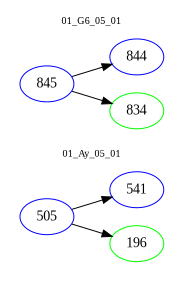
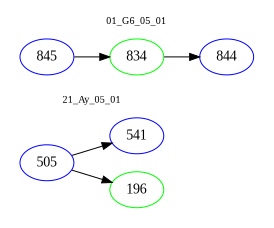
edge "845" -> "844": now "834" -> "844"
cluster "01_Ay_05_01": label "01_Ay_05_01" -> "21_Ay_05_01"
